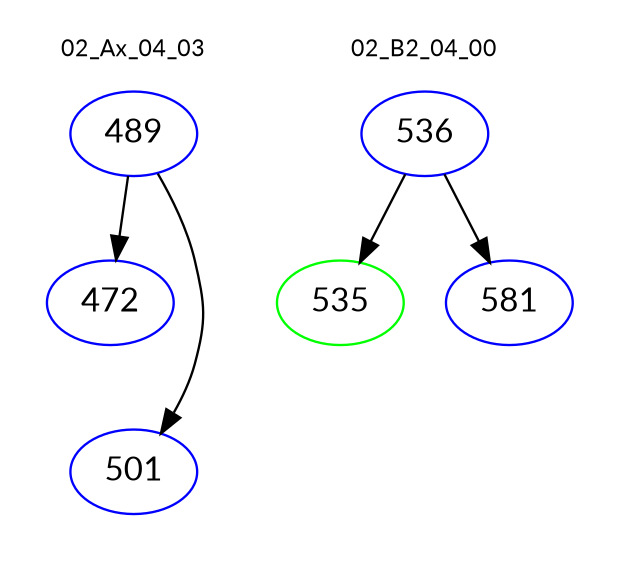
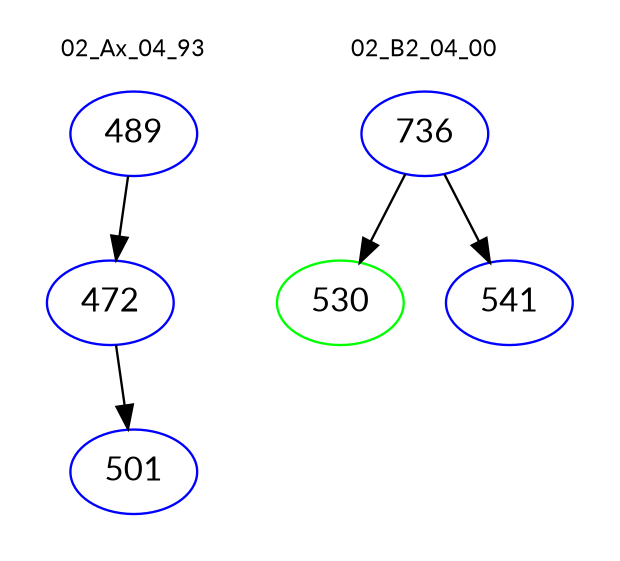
cluster "02_Ax_04_03": label "02_Ax_04_03" -> "02_Ax_04_93"
node "536": label "536" -> "736"
edge "489" -> "501": now "472" -> "501"
node "535": label "535" -> "530"
node "581": label "581" -> "541"
